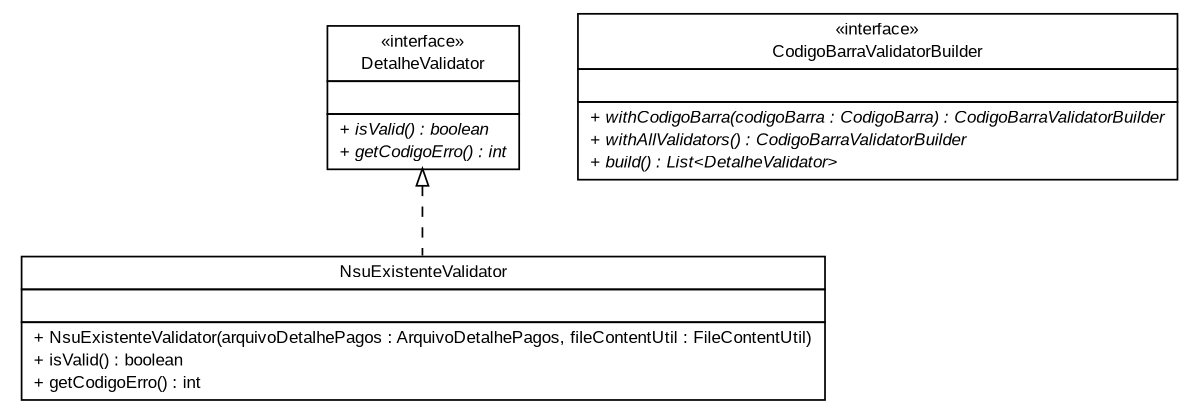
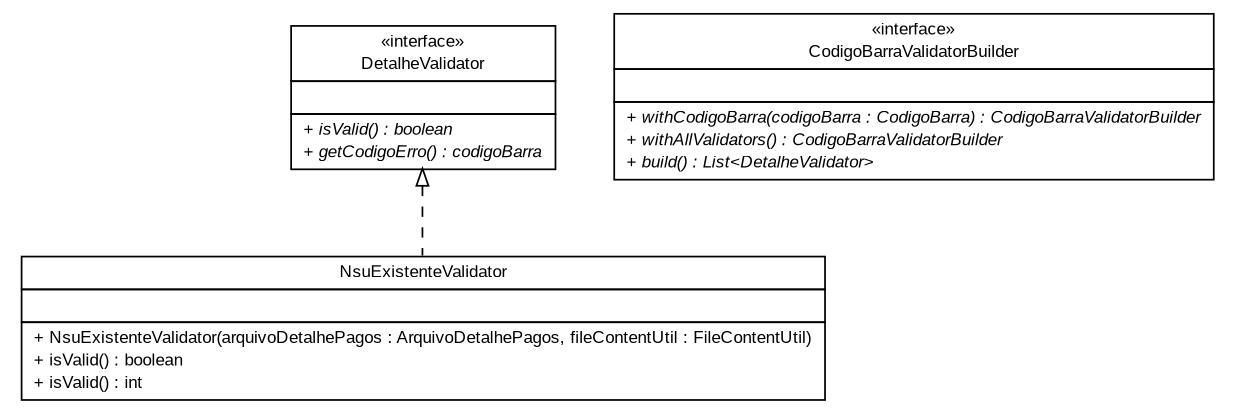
node "DetalheValidator": text "+ getCodigoErro() : int" -> "+ getCodigoErro() : codigoBarra"
node "NsuExistenteValidator": text "+ getCodigoErro() : int" -> "+ isValid() : int"
